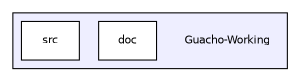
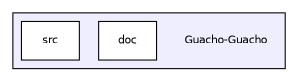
node "Guacho-Working": label "Guacho-Working" -> "Guacho-Guacho"
